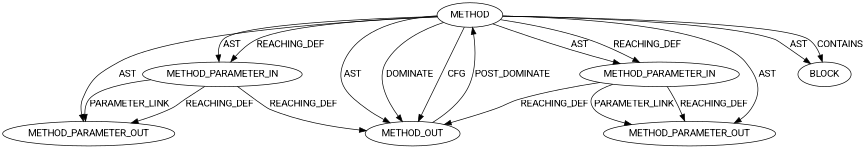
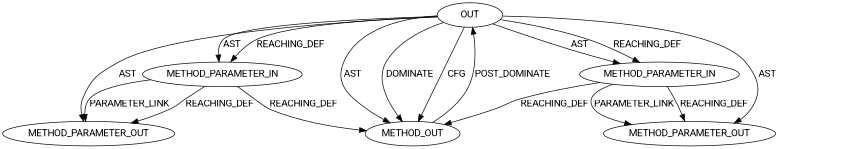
node "METHOD": label "METHOD" -> "OUT"
node "BLOCK": removed
